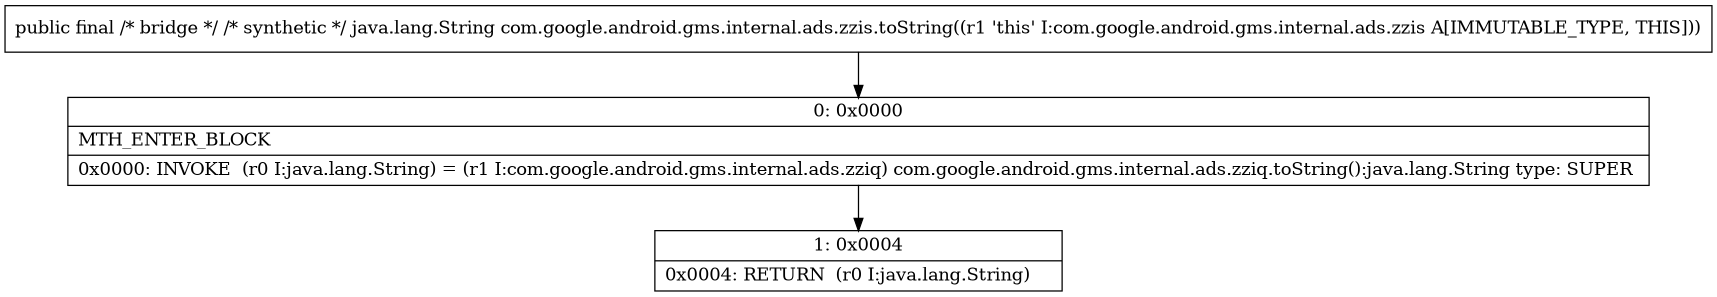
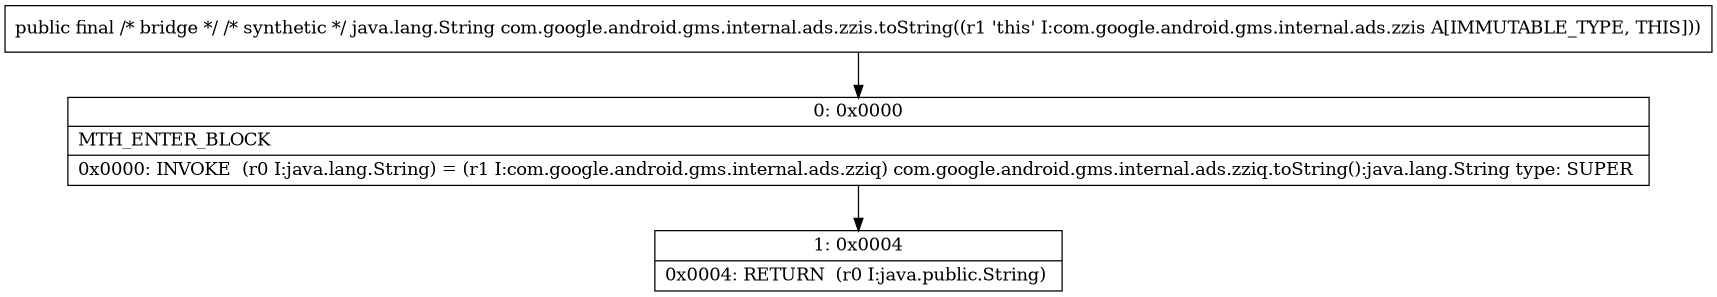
node "1: 0x0004": text "0x0004: RETURN  (r0 I:java.lang.String)" -> "0x0004: RETURN  (r0 I:java.public.String)"
